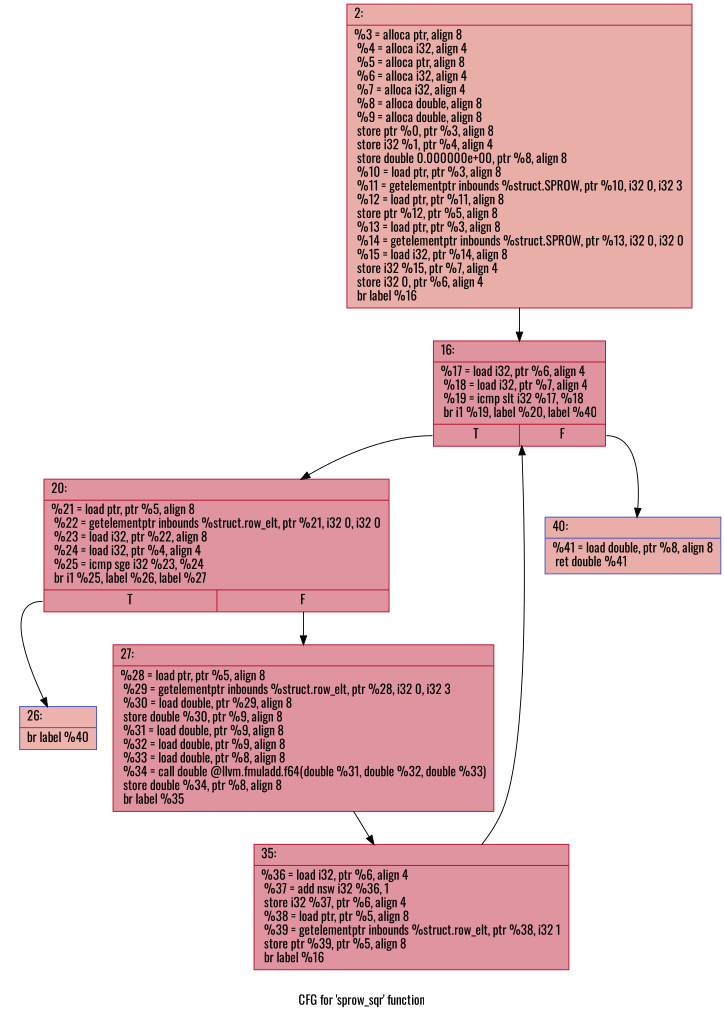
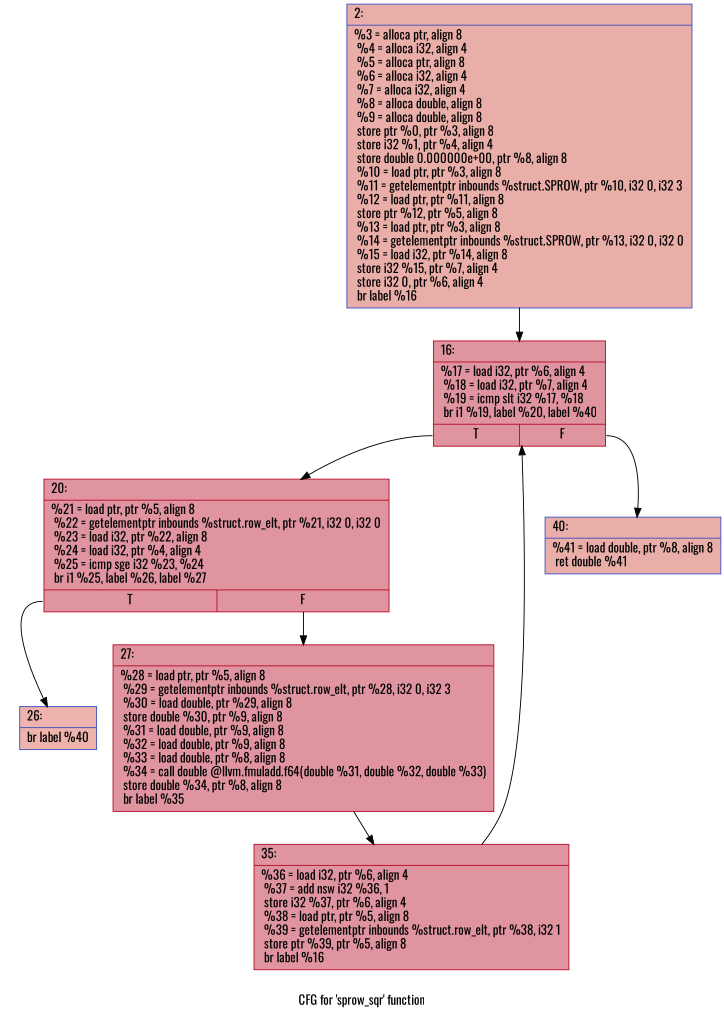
node "2:": color #b70d28ff -> #3d50c3ff
